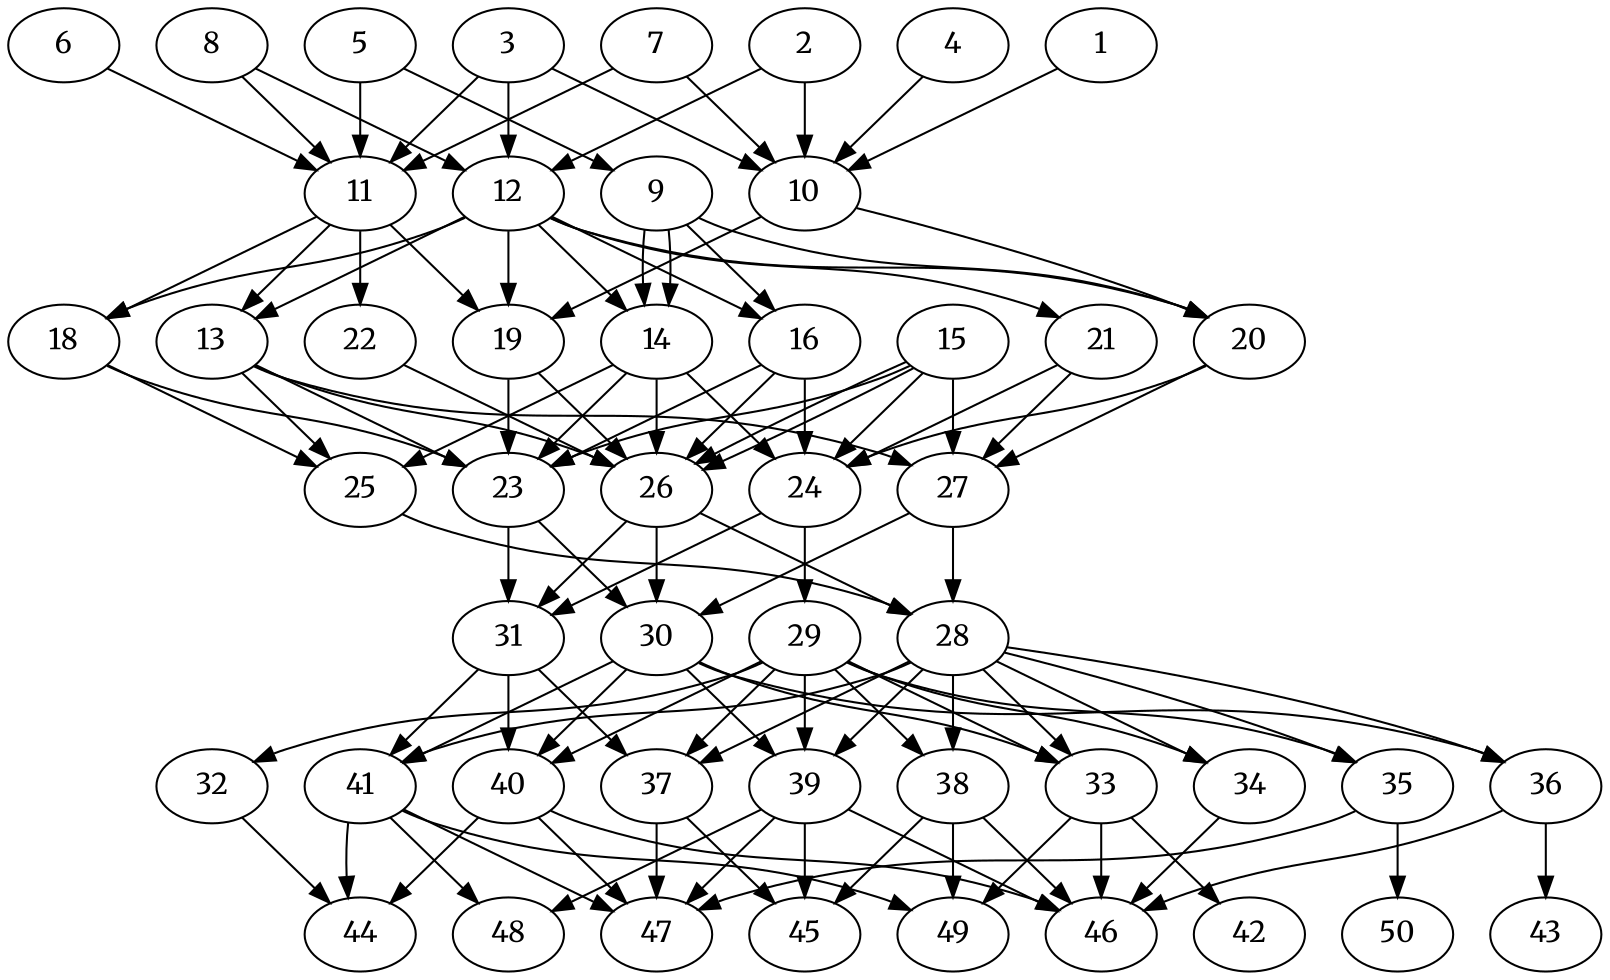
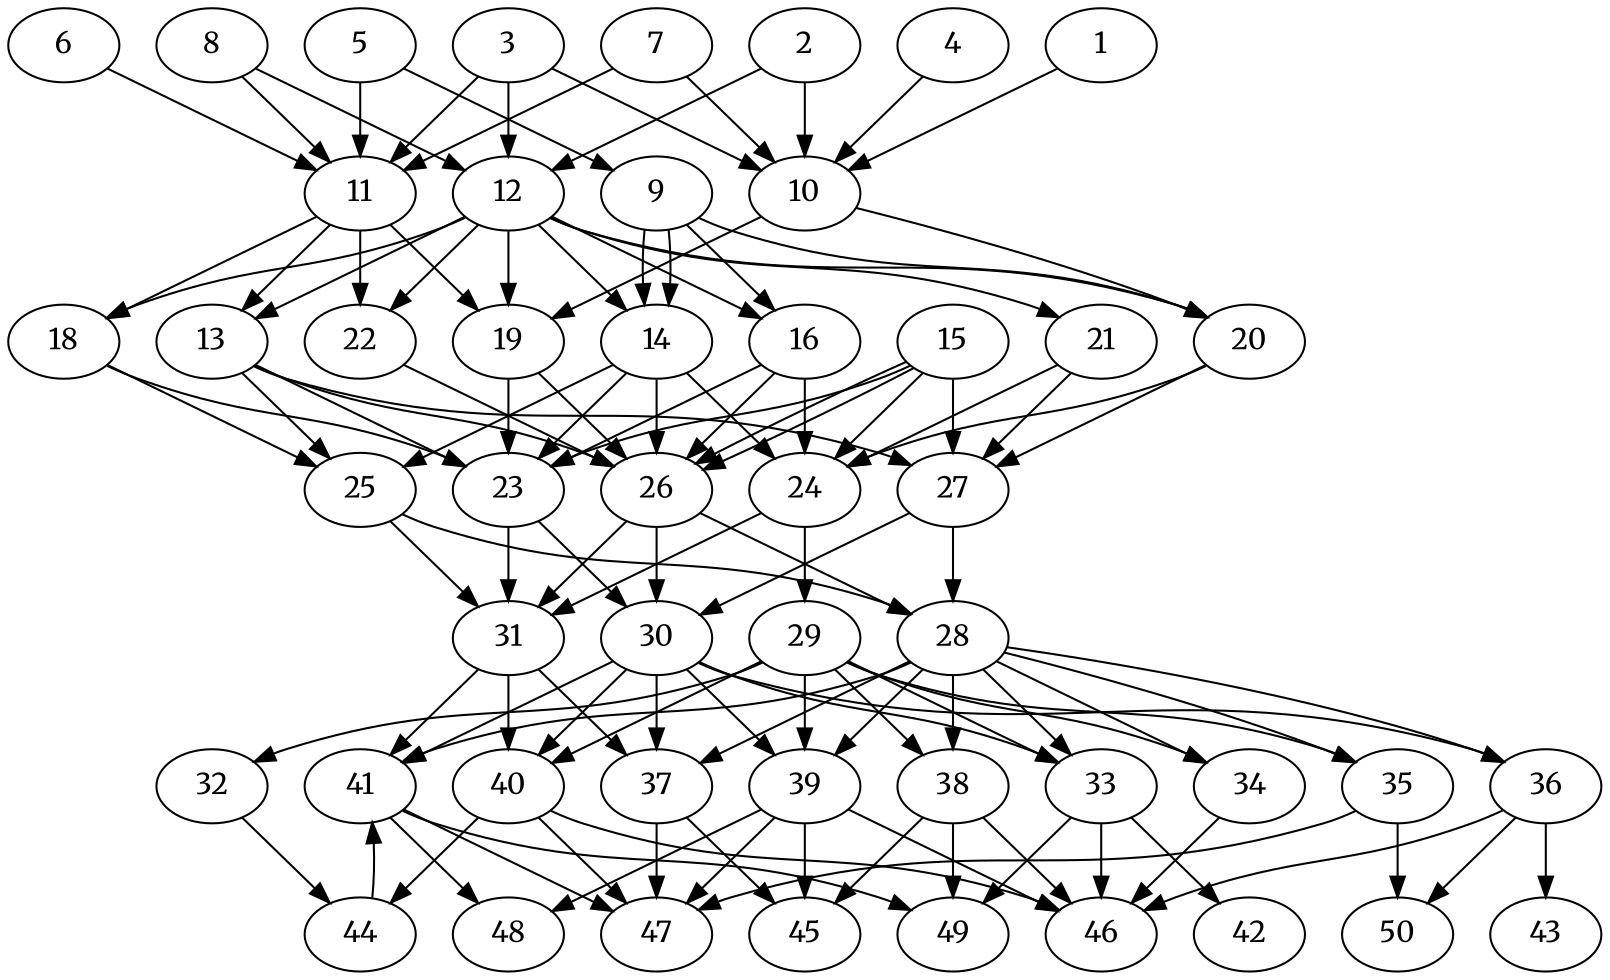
edge "12" -> "22": added
edge "25" -> "31": added
edge "29" -> "37": now "30" -> "37"
edge "41" -> "44": reversed
edge "36" -> "50": added
